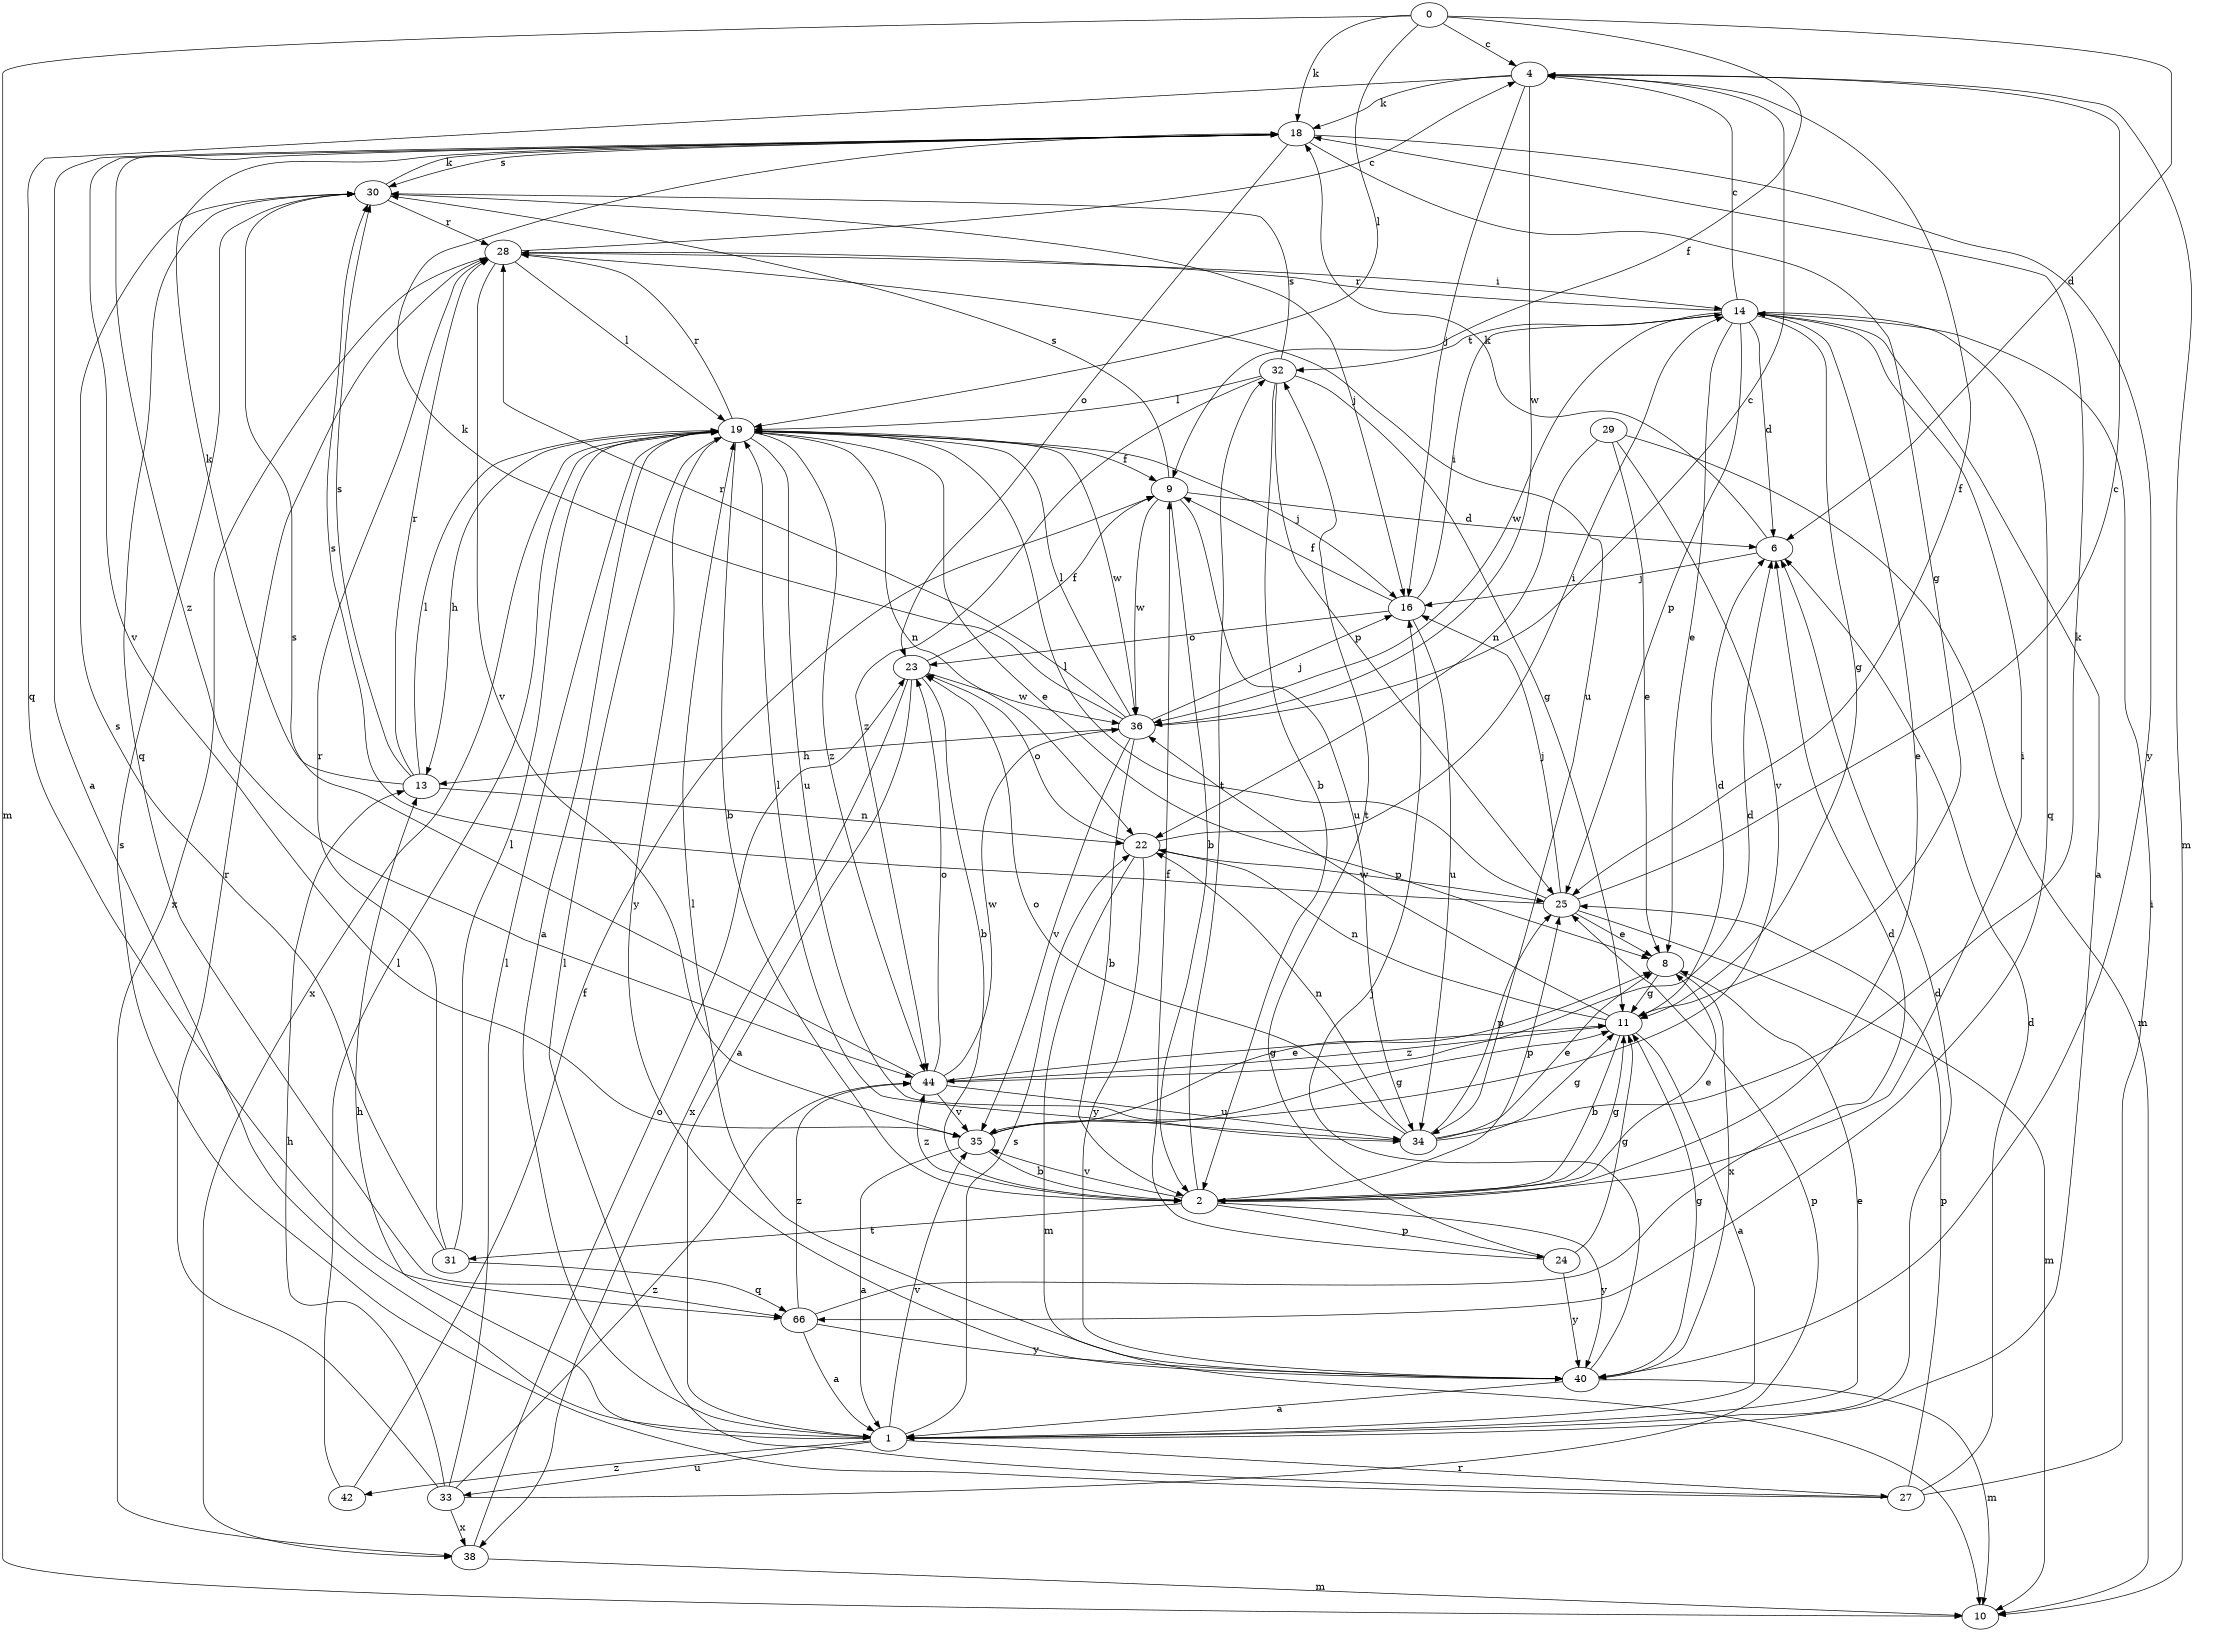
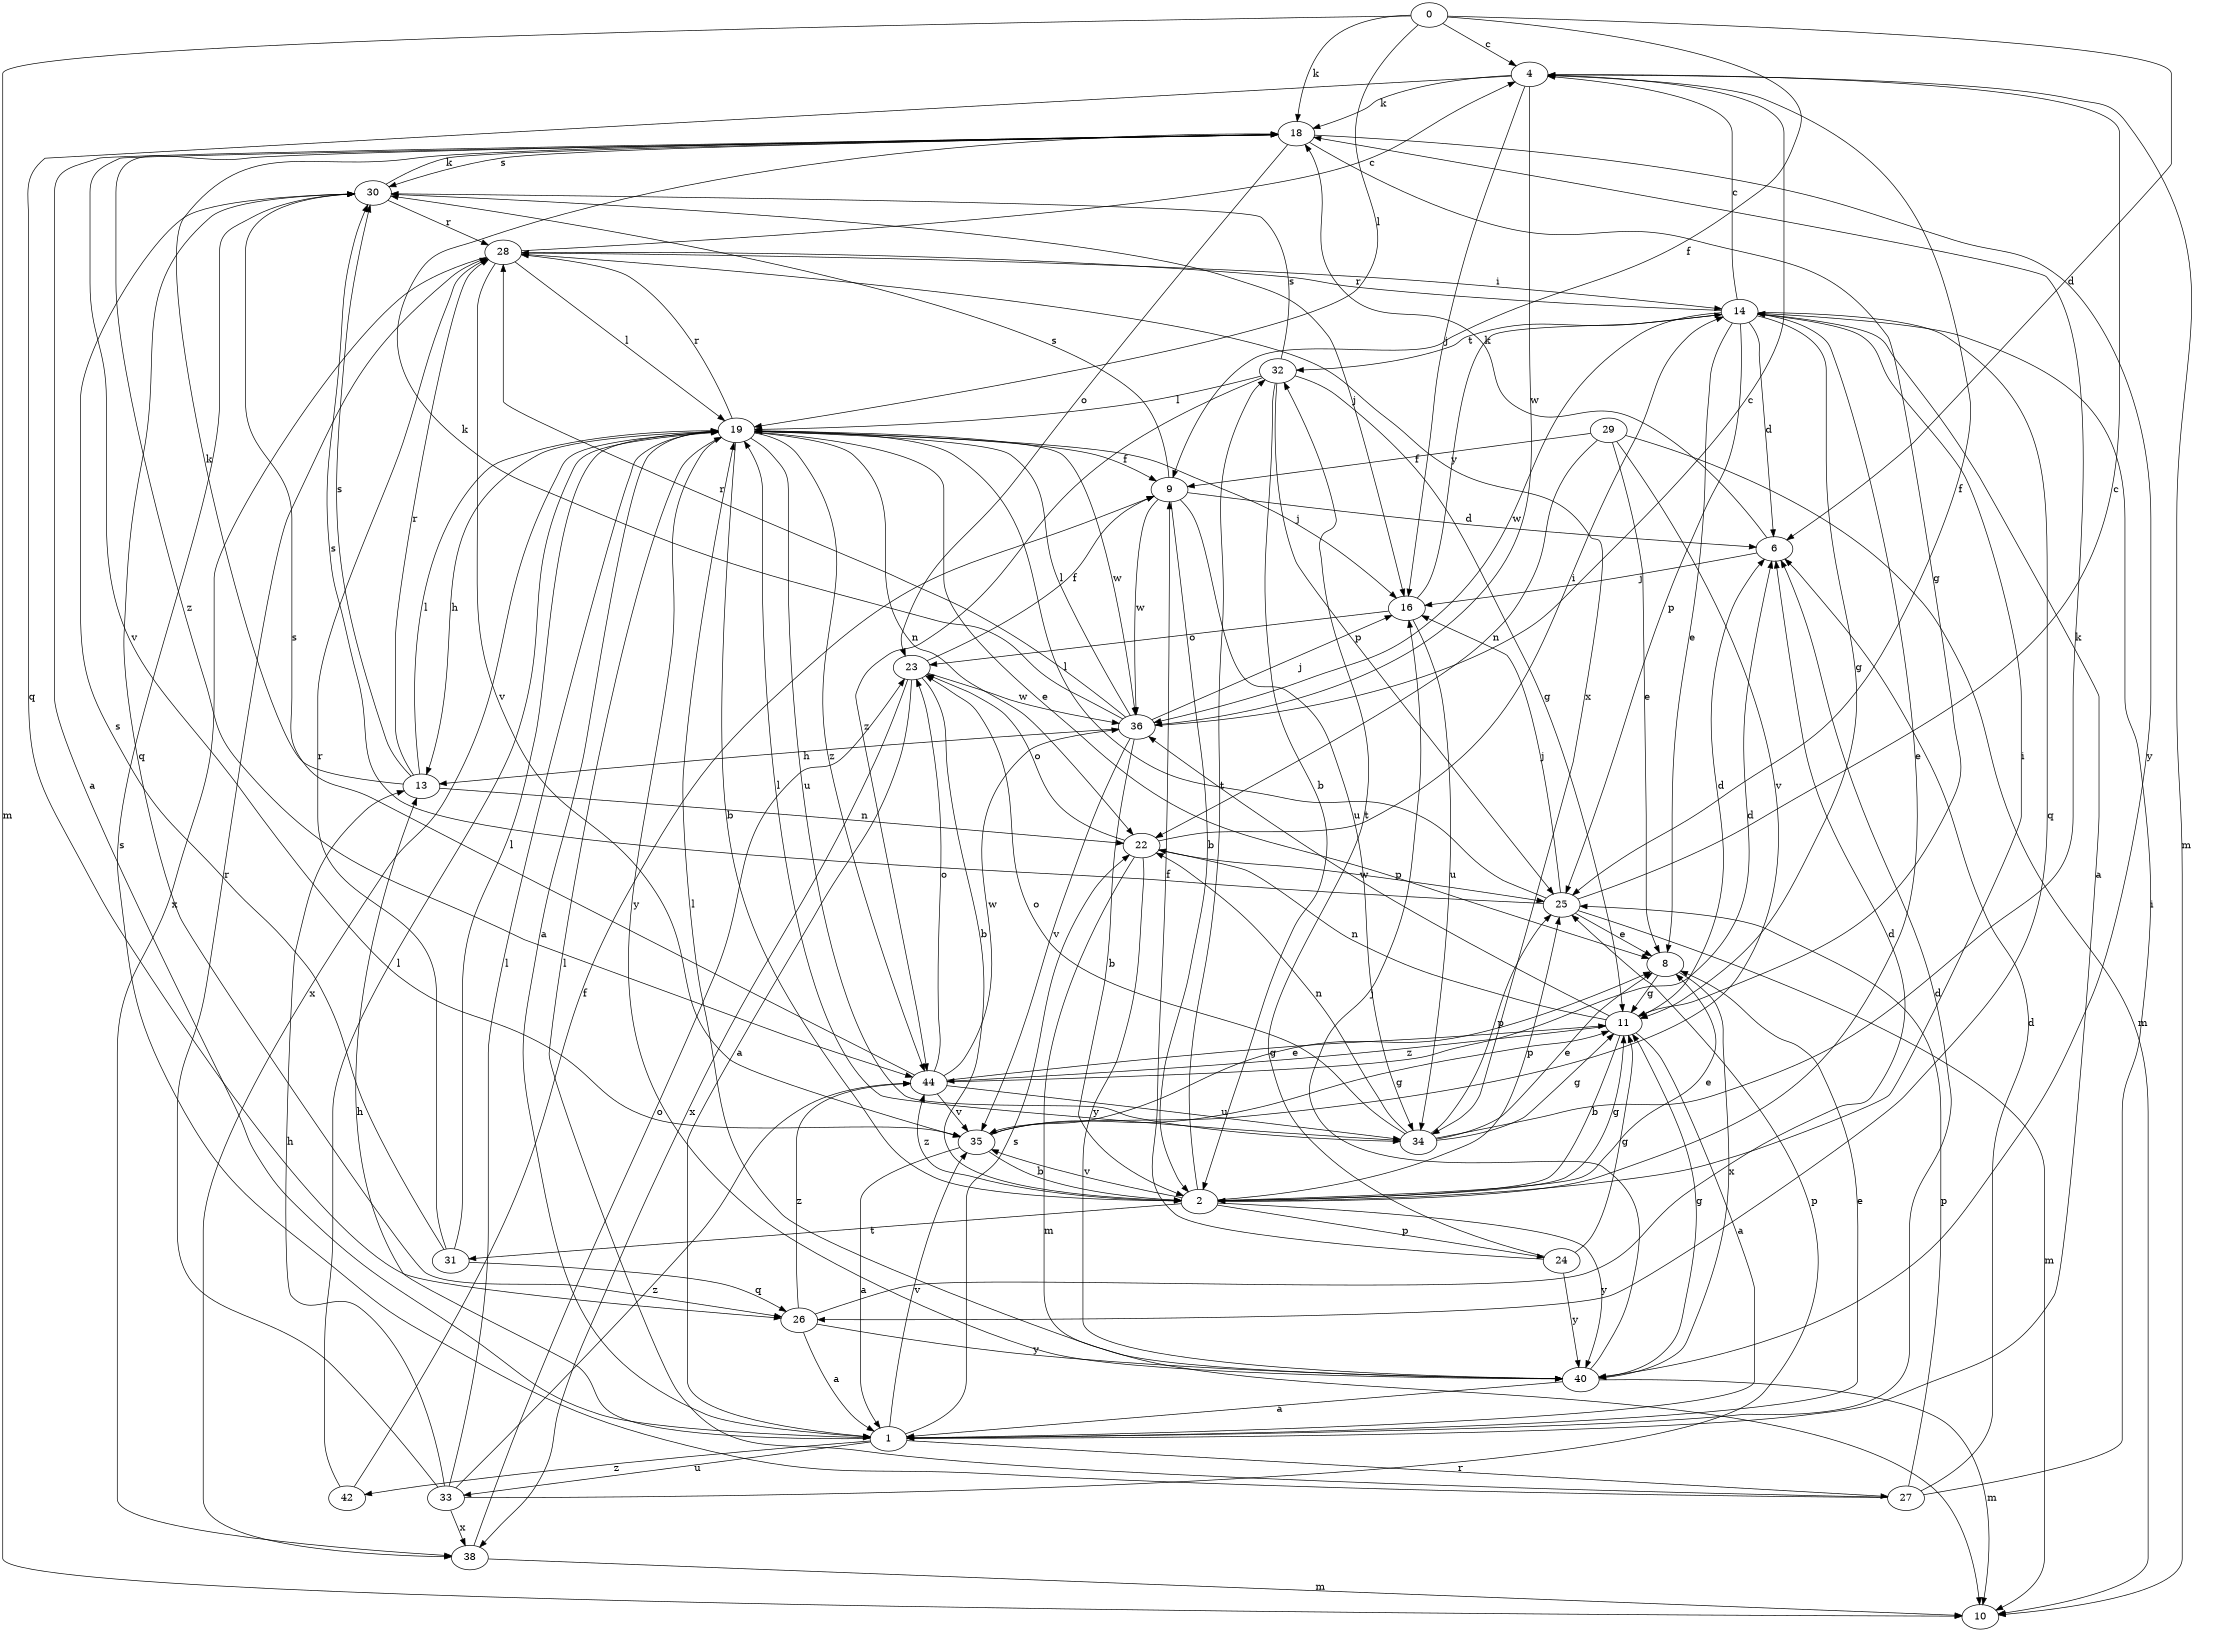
edge "16" -> "14": label "i" -> "y"
edge "16" -> "9": now "29" -> "9"
edge "28" -> "34": label "u" -> "x"
node "66": label "66" -> "26"
